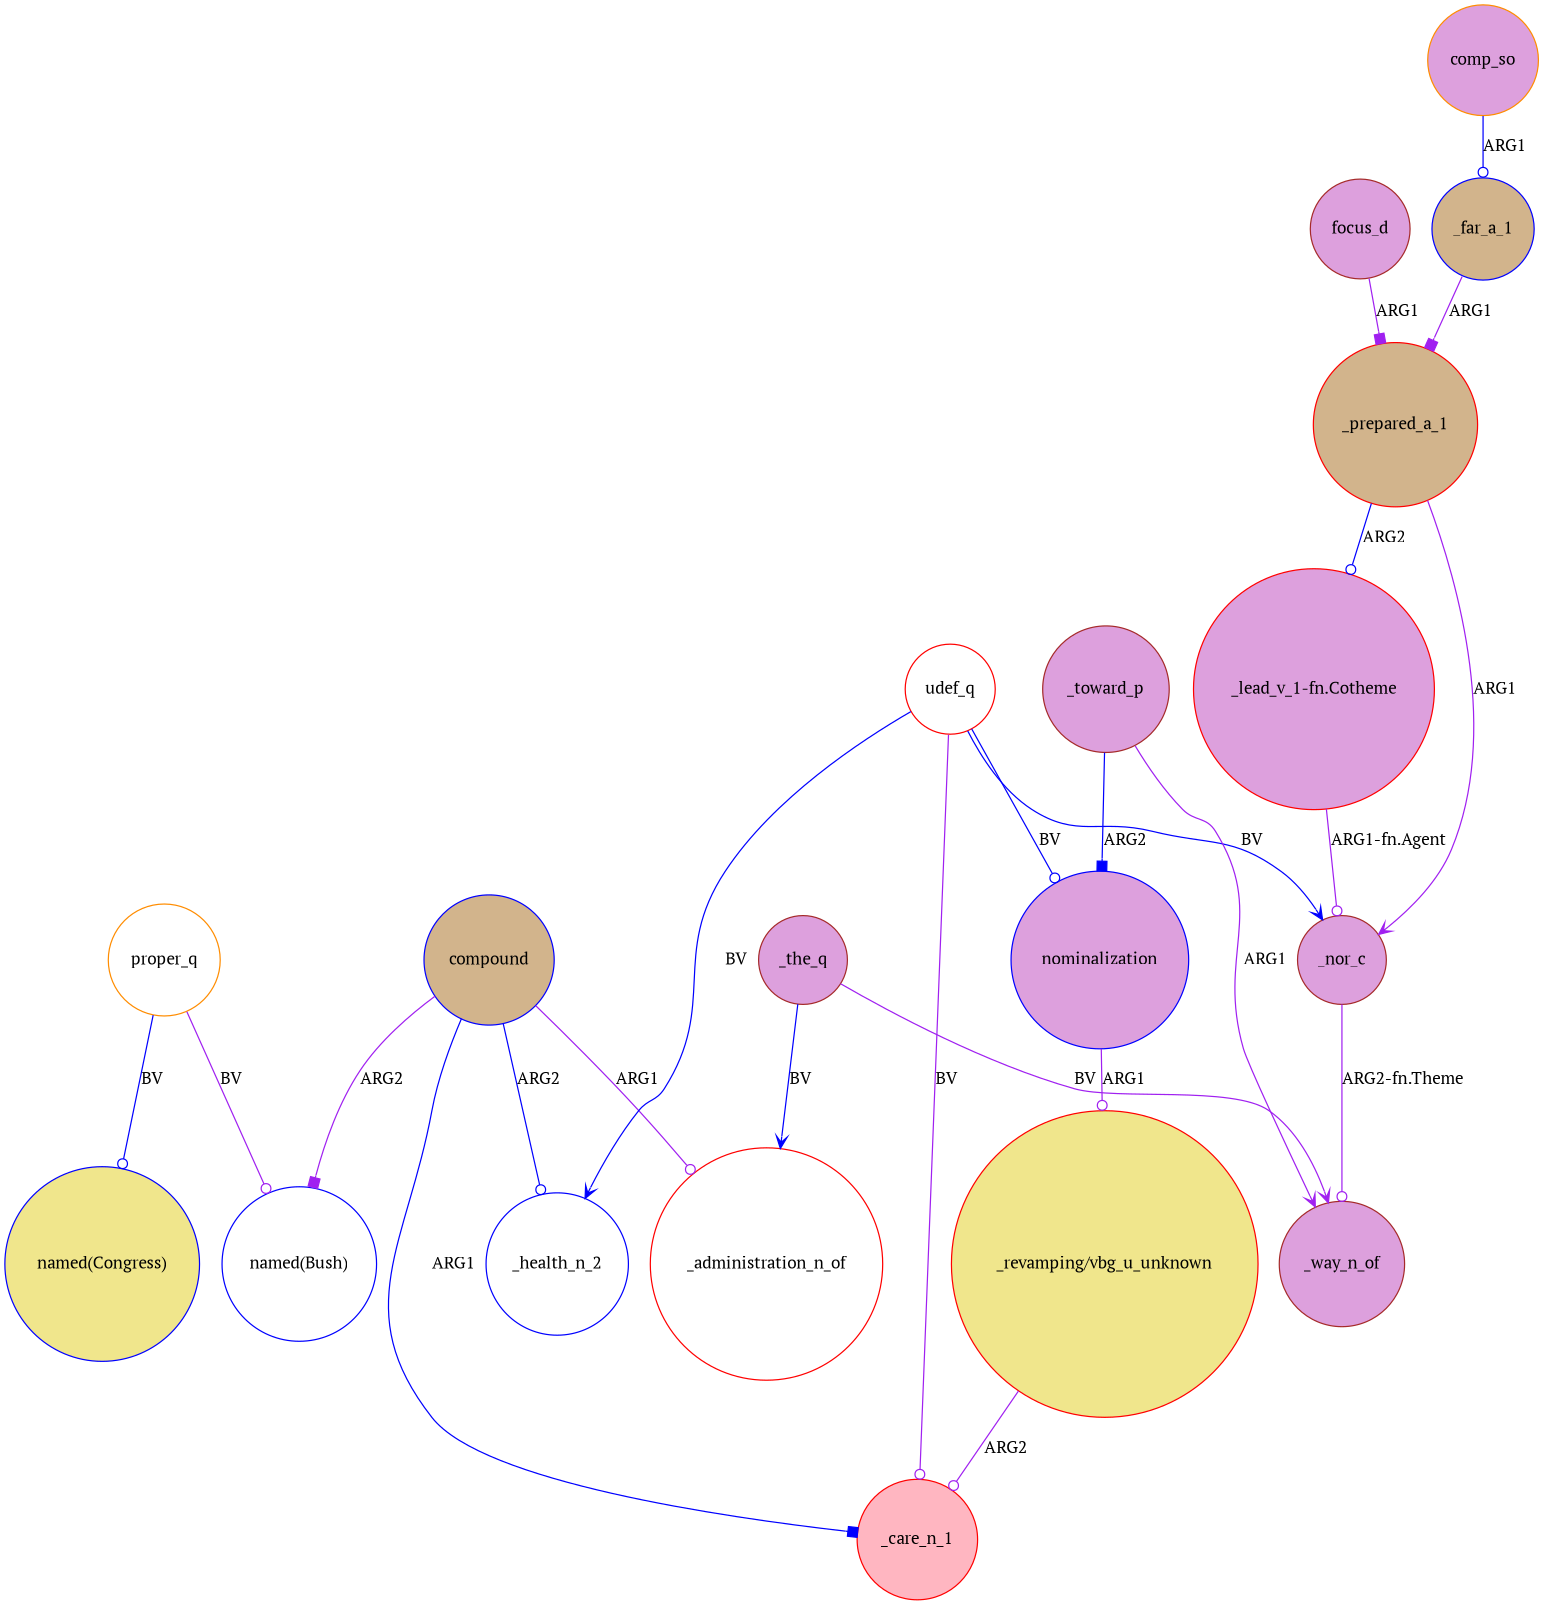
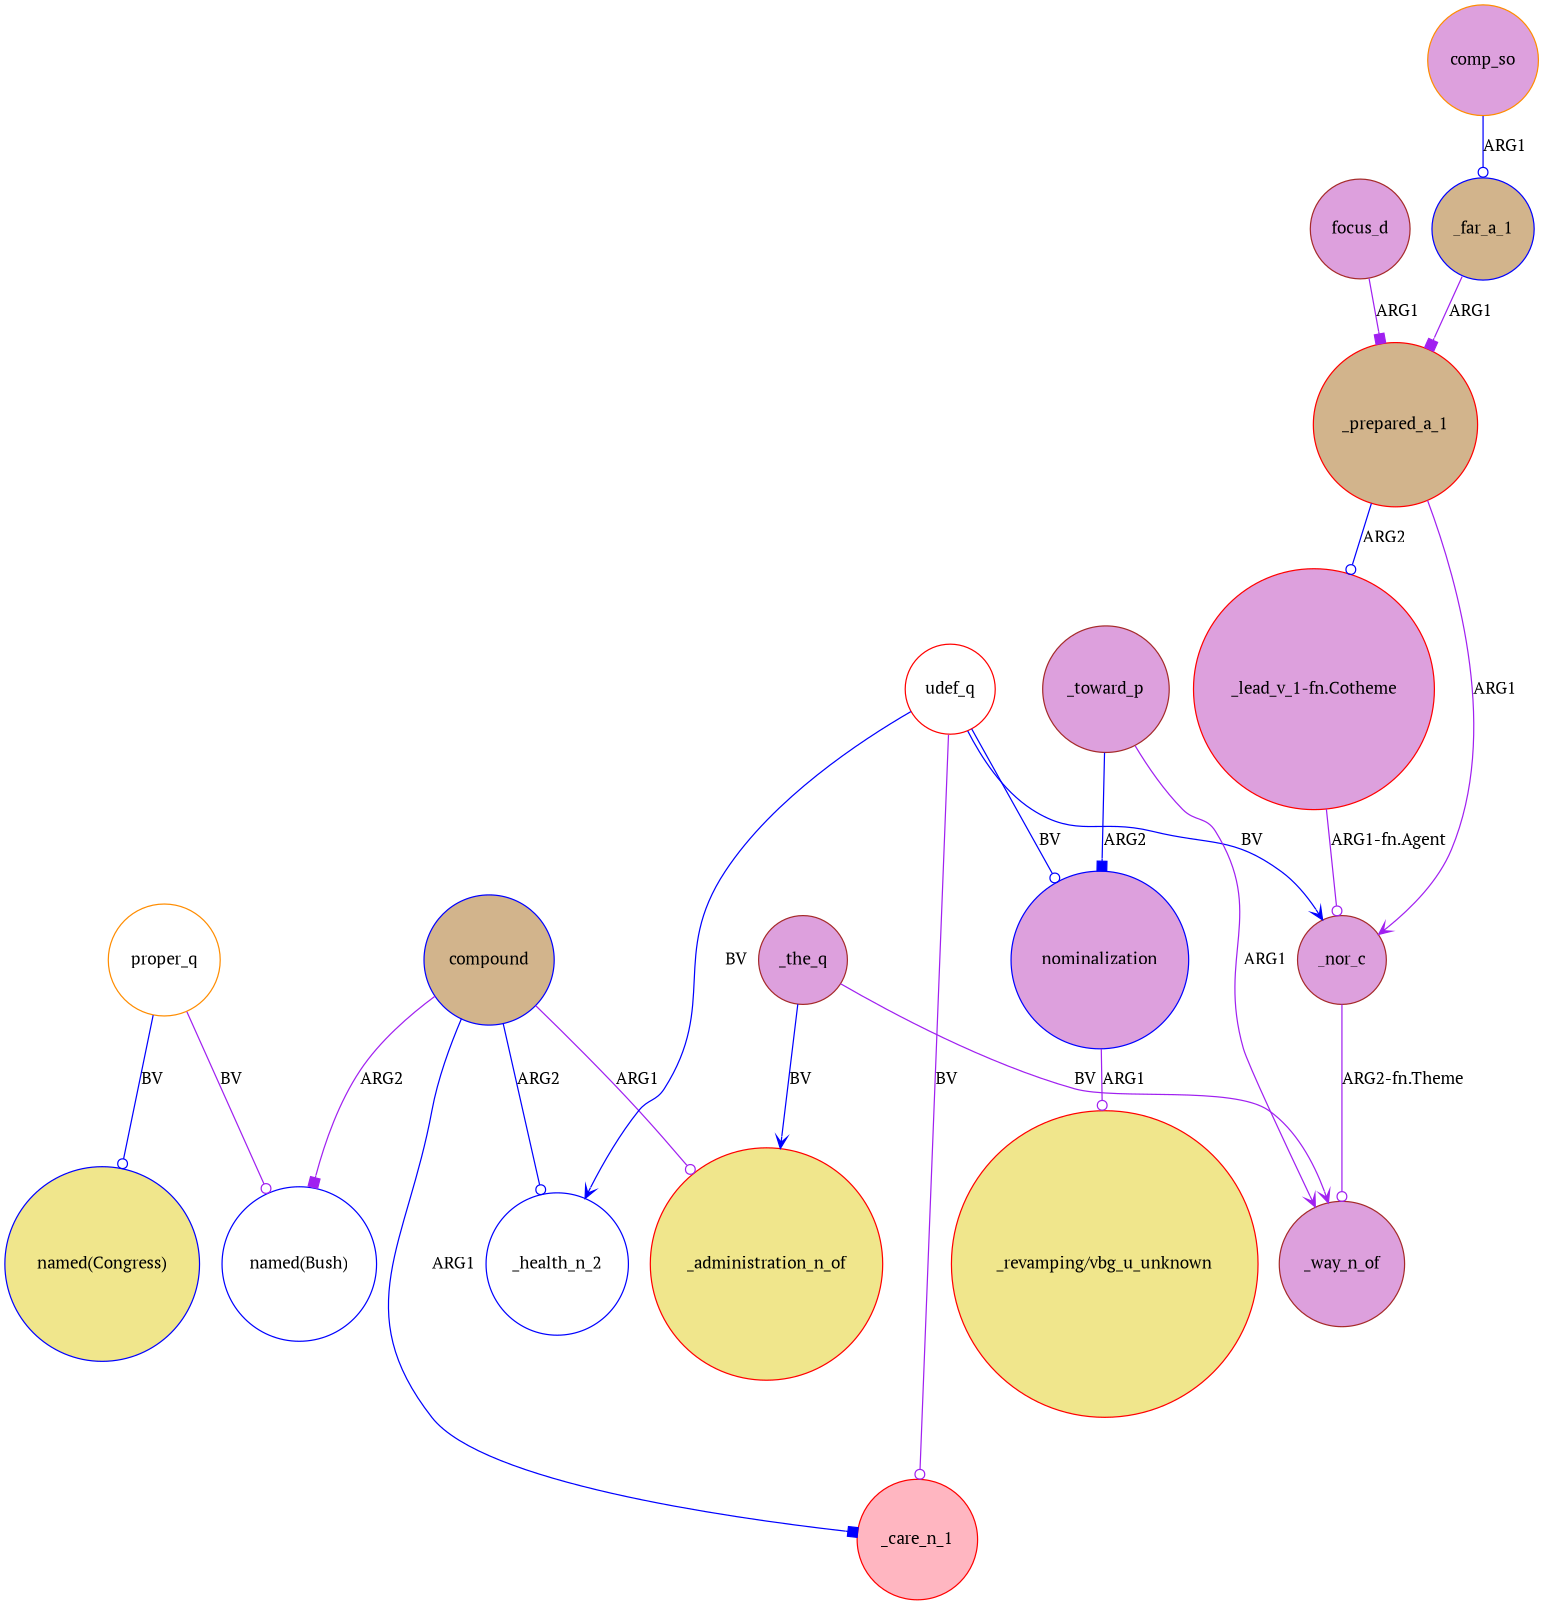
node "_administration_n_of": fillcolor white -> khaki
edge "_revamping/vbg_u_unknown" -> "_care_n_1": removed, label "ARG2"
